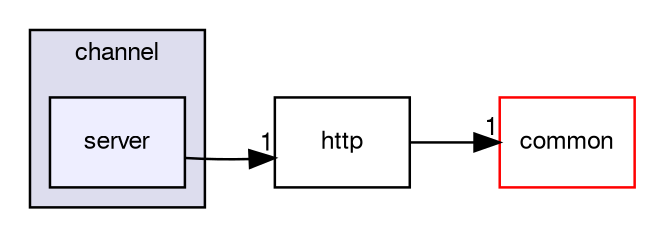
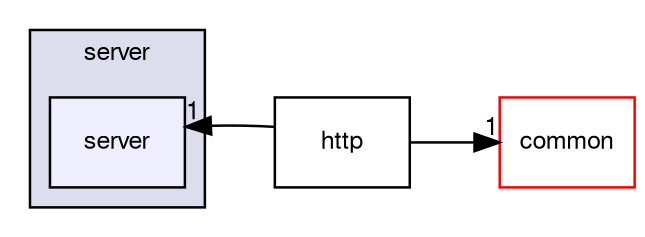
cluster "channel": label "channel" -> "server"
edge "server" -> "http": reversed
